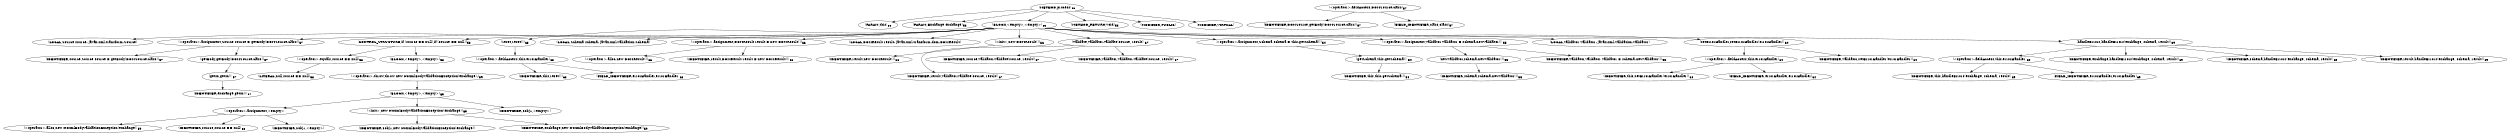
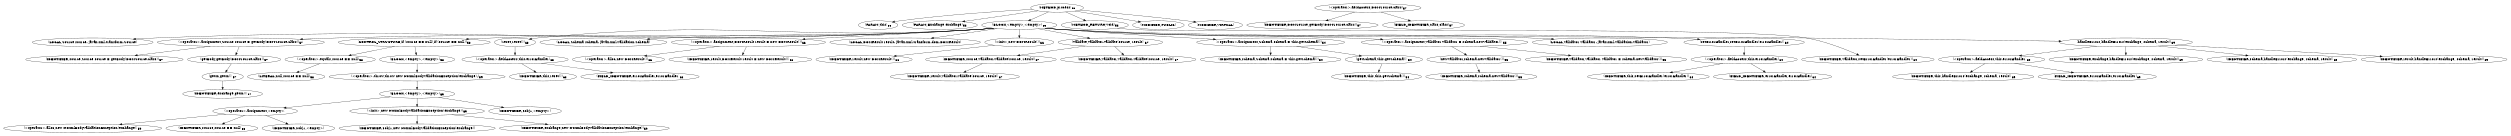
edge "(validate,validator.validate(source, result))" -> "(IDENTIFIER,result,validator.validate(source, result))": now "(IDENTIFIER,source,validator.validate(source, result))" -> "(IDENTIFIER,result,validator.validate(source, result))"
edge "(setErrorHandler,setErrorHandler(errorHandler))" -> "(IDENTIFIER,validator,setErrorHandler(errorHandler))": now "(METHOD_RETURN,void)" -> "(IDENTIFIER,validator,setErrorHandler(errorHandler))"
node "(IDENTIFIER,schema,Schema schema = this.getSchema())": added
